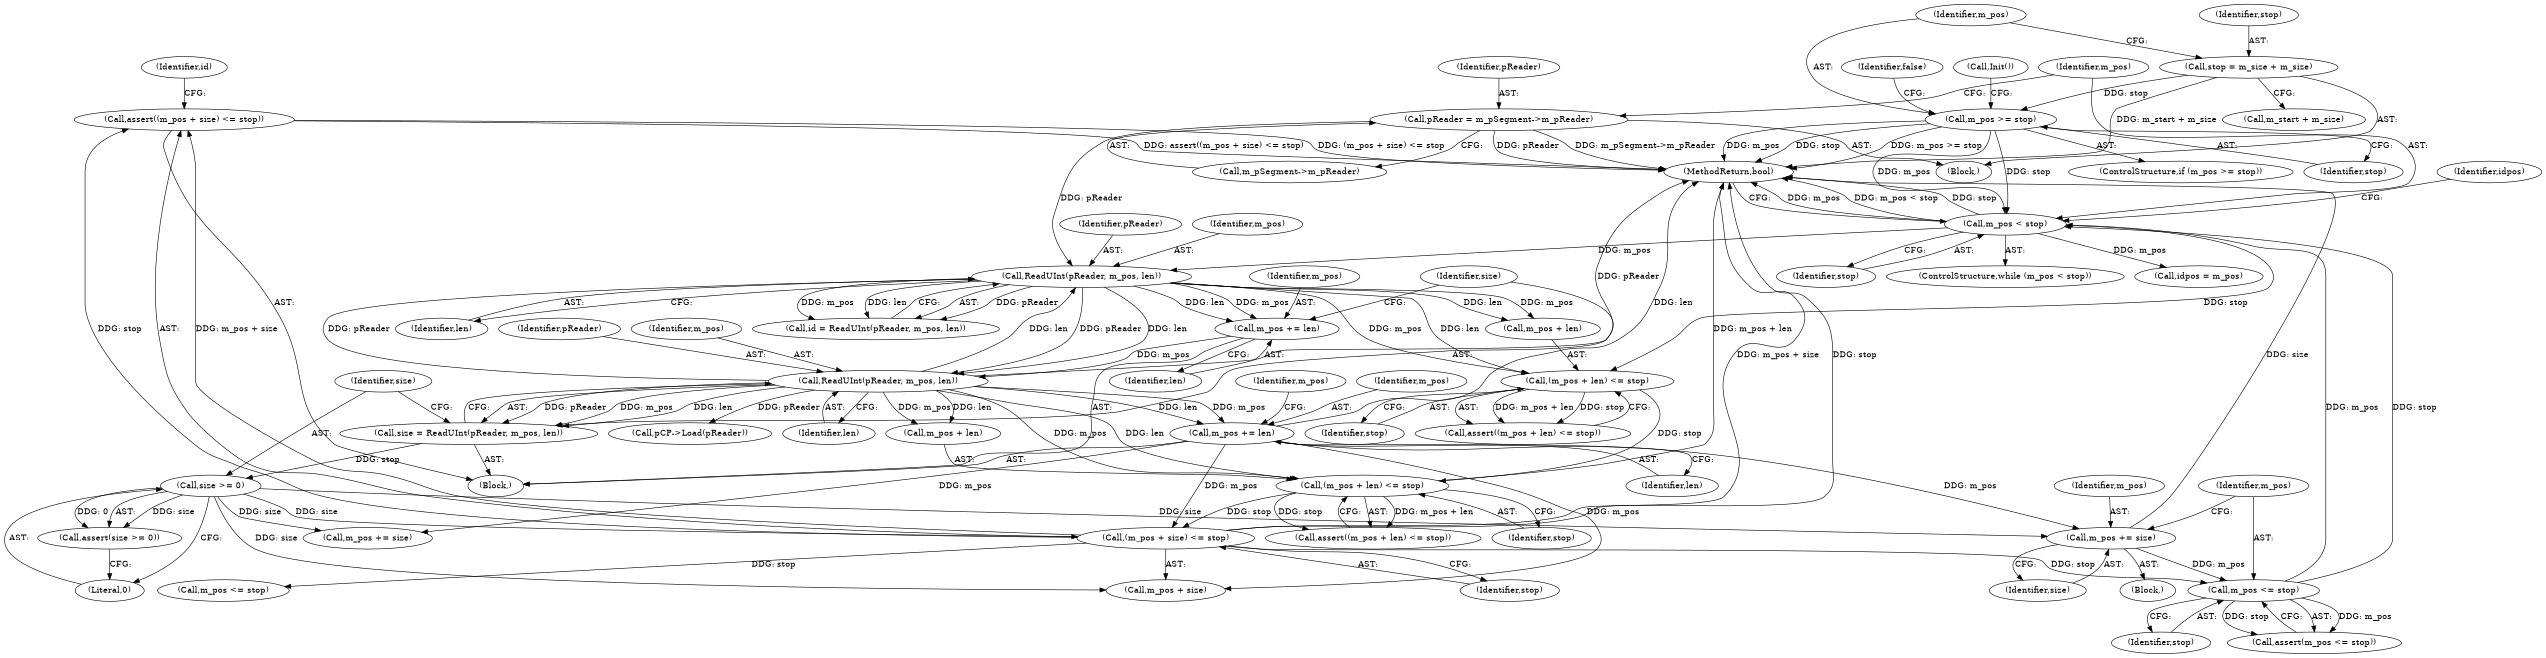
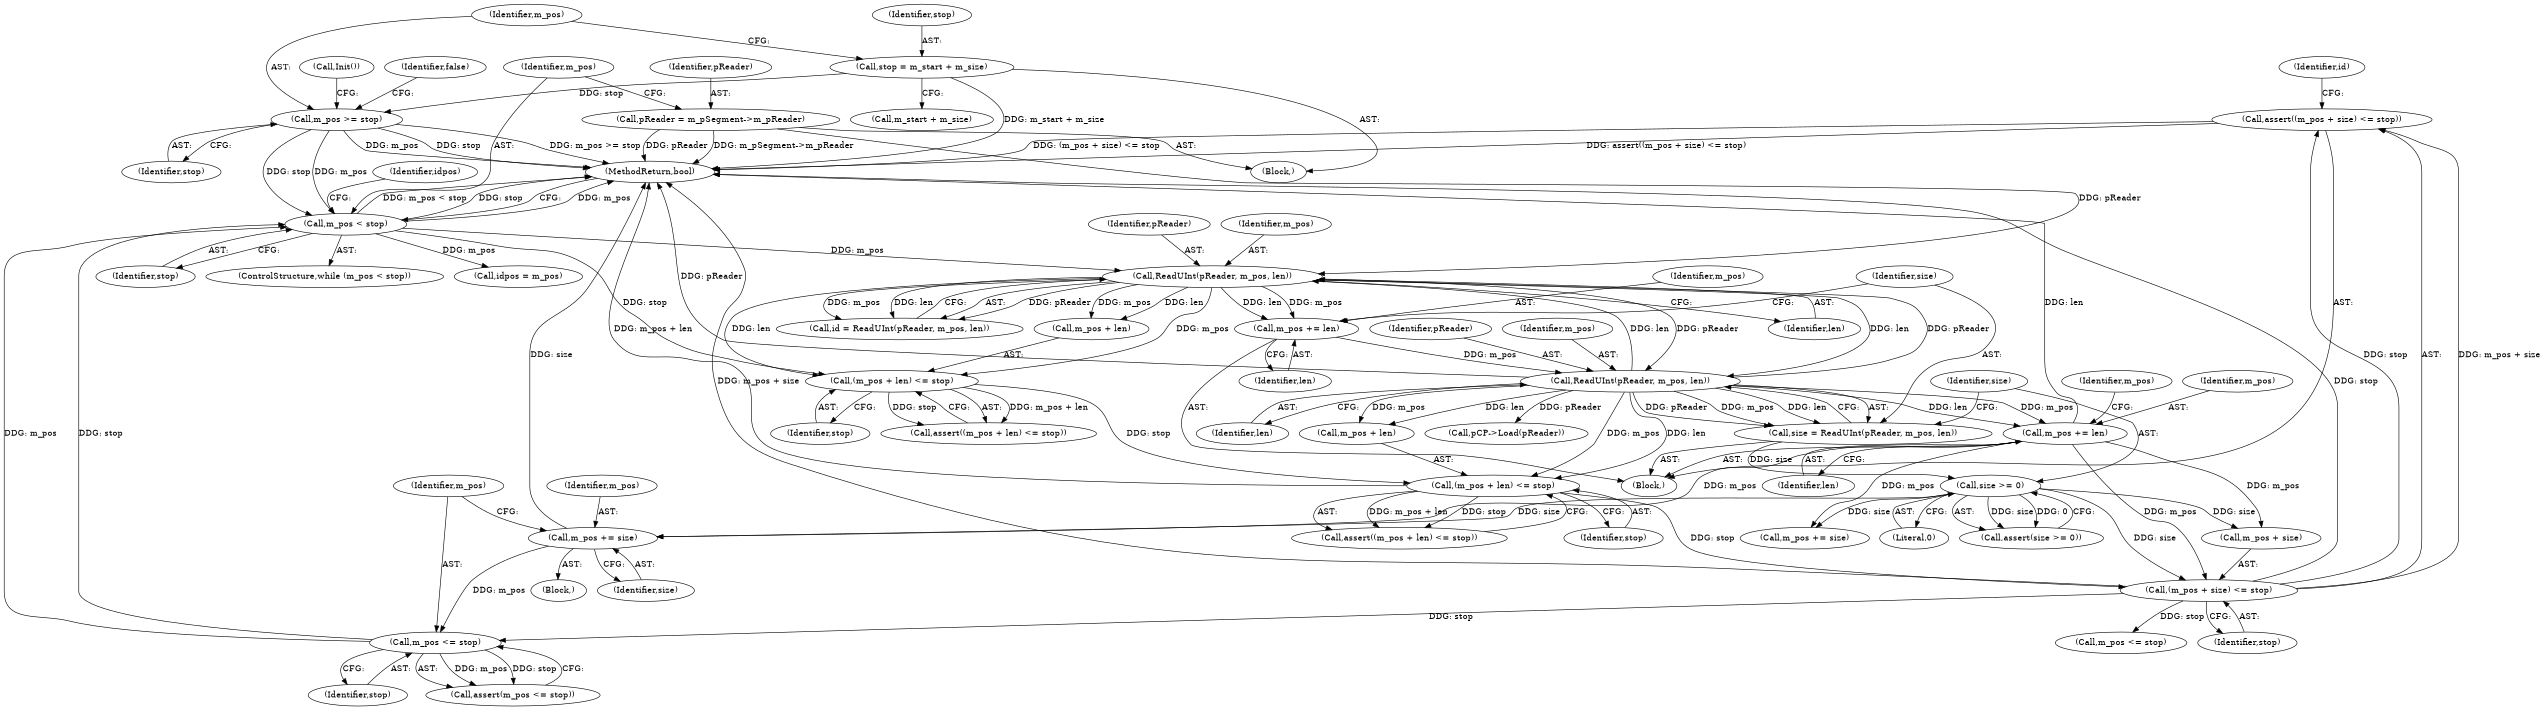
node "(Call,stop = m_size + m_size)": label "(Call,stop = m_size + m_size)" -> "(Call,stop = m_start + m_size)"
node "(Call,m_pSegment->m_pReader)": removed
node "(ControlStructure,if (m_pos >= stop))": removed
edge "(Call,size = ReadUInt(pReader, m_pos, len))" -> "(Call,size >= 0)": label "DDG: stop" -> "DDG: size"
edge "(Call,assert(size >= 0))" -> "(Literal,0)": now "(Call,assert(size >= 0))" -> "(Call,size >= 0)"
edge "(Call,(m_pos + size) <= stop)" -> "(Call,m_pos + size)": reversed
